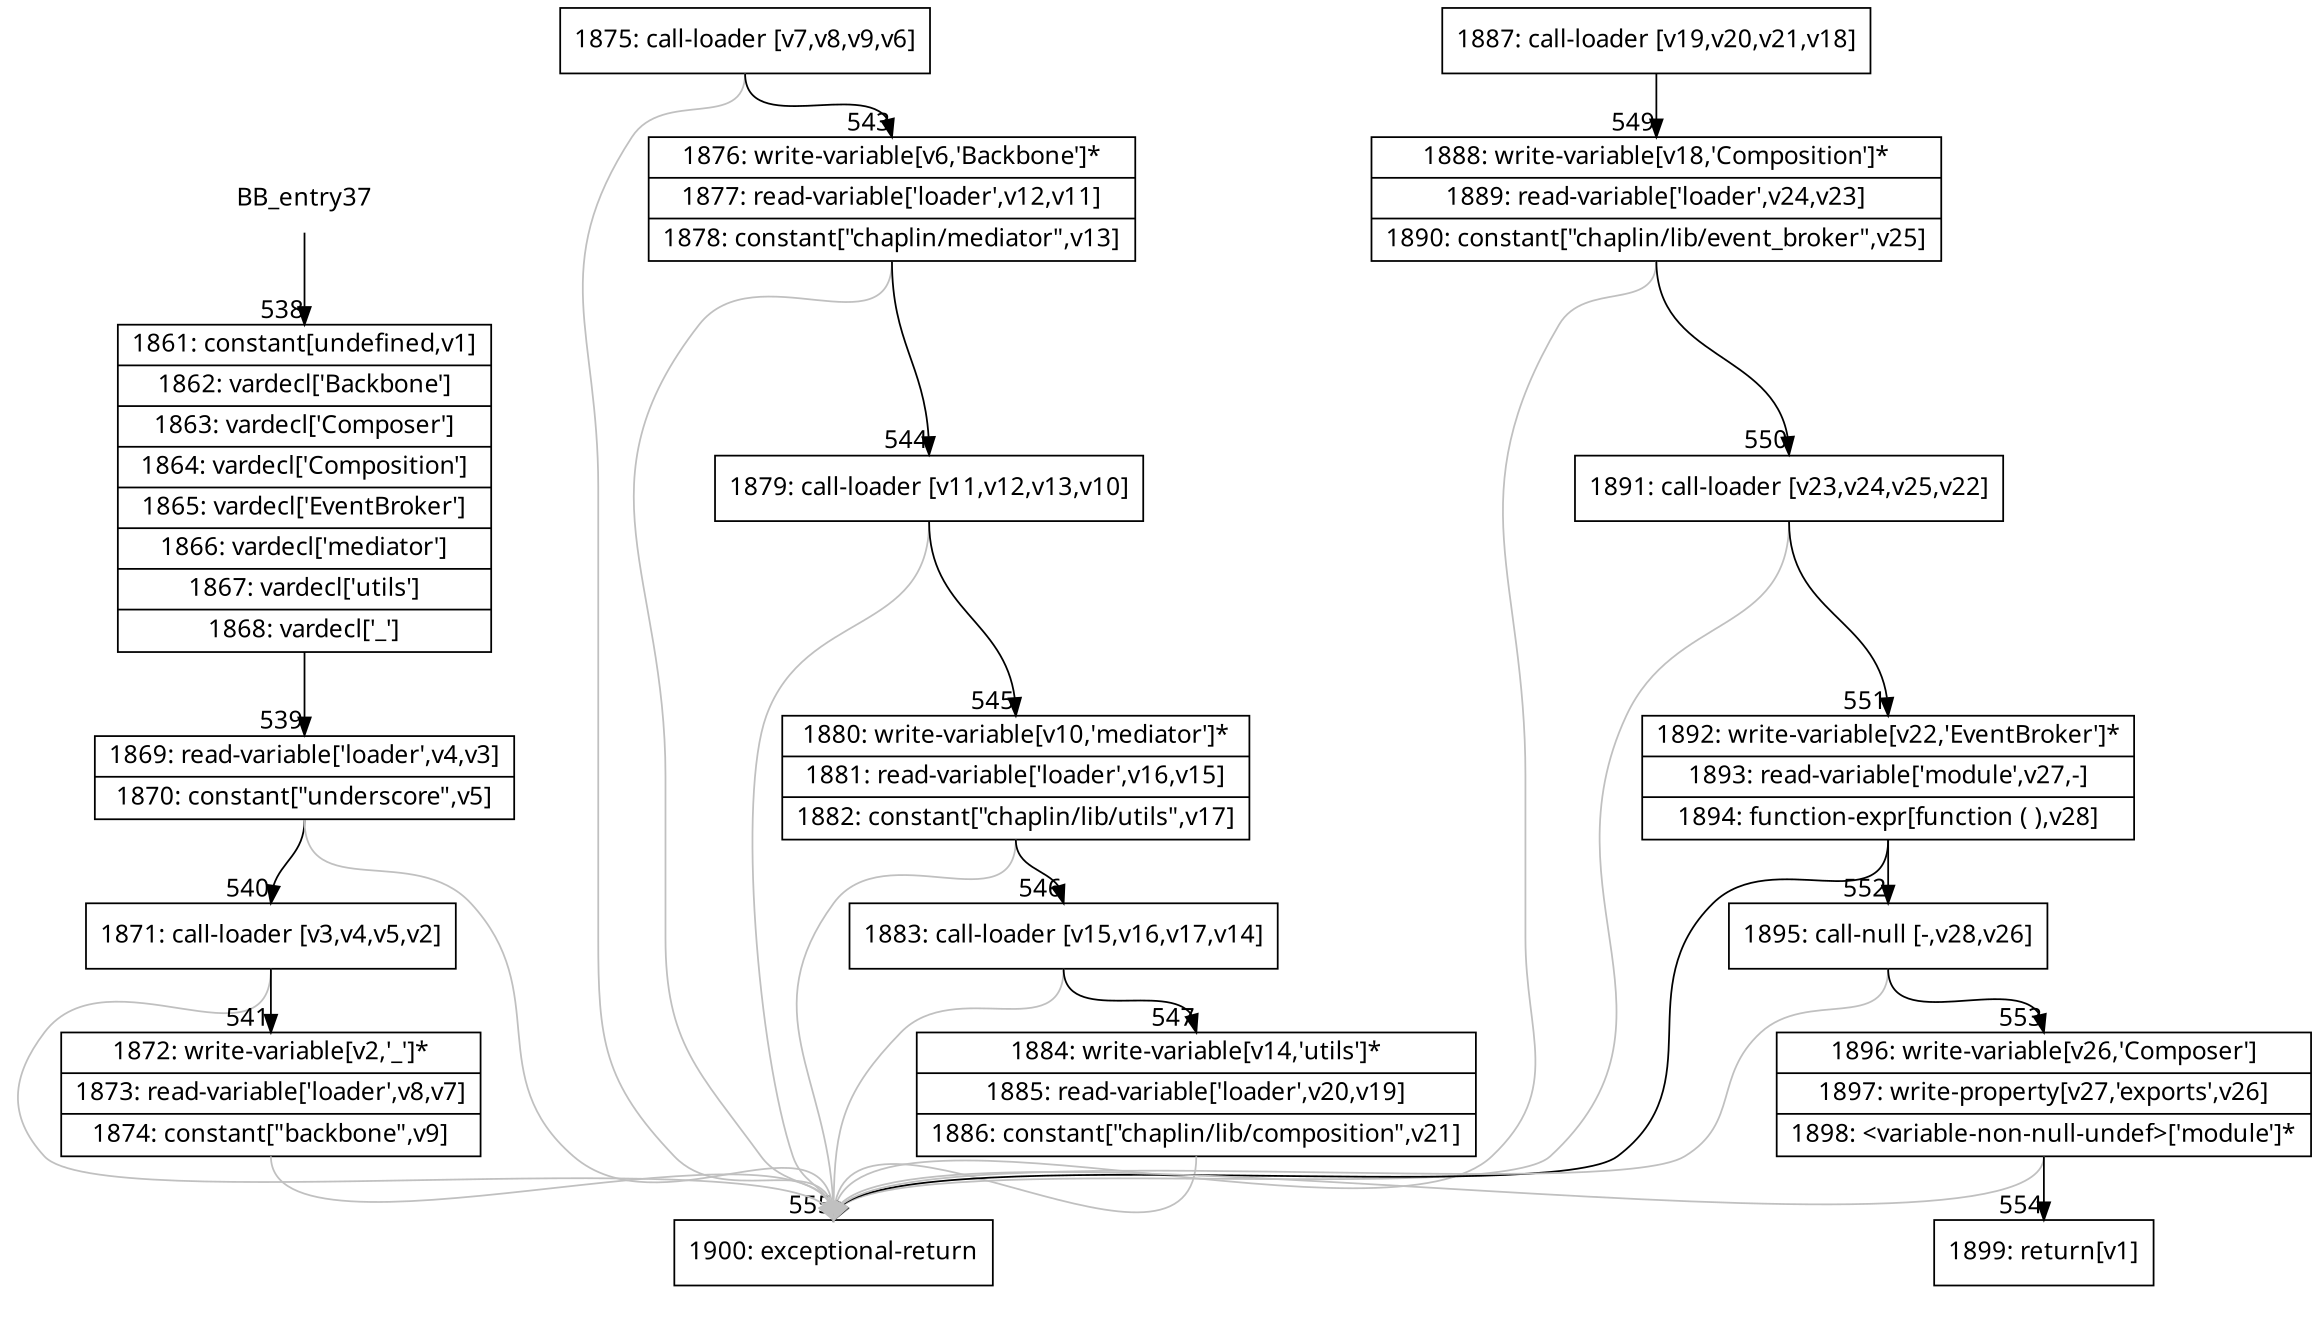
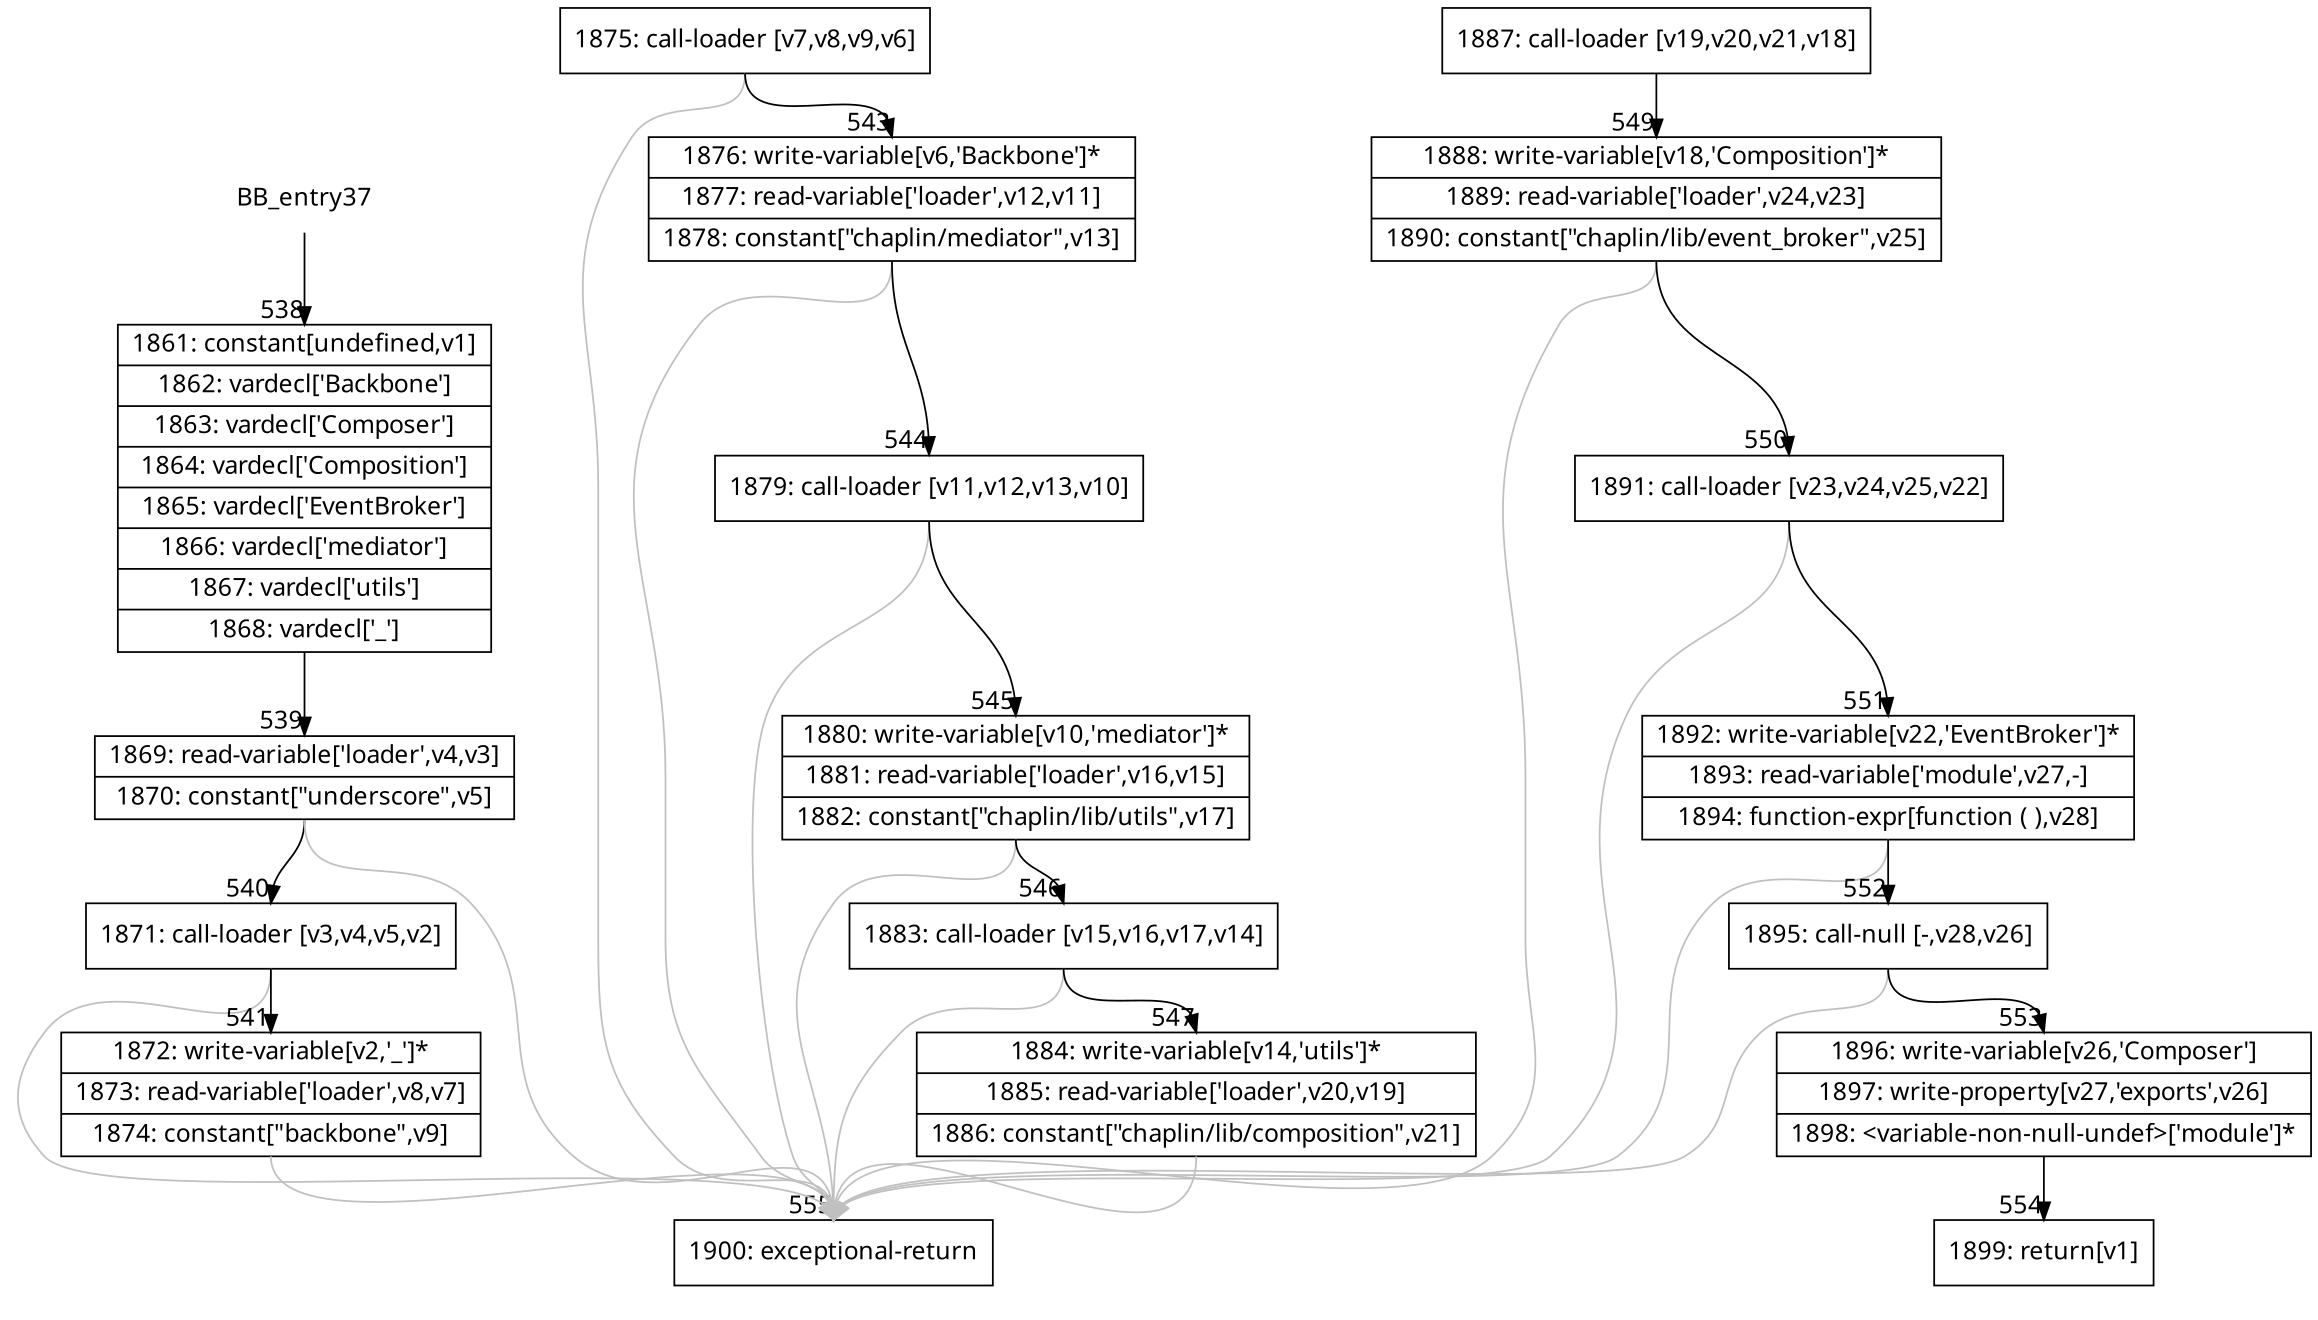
edge "1892: write-variable[v22,'EventBroker']*" -> "1900: exceptional-return": color black -> gray
edge "1896: write-variable[v26,'Composer']" -> "1900: exceptional-return": removed
